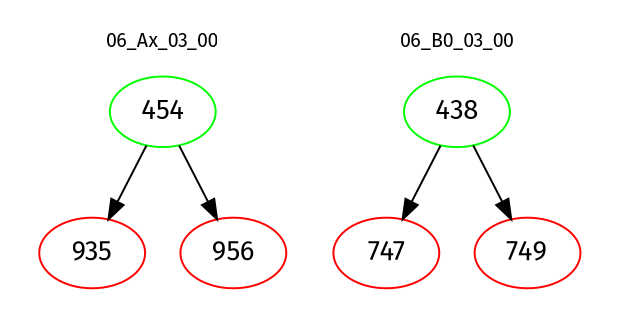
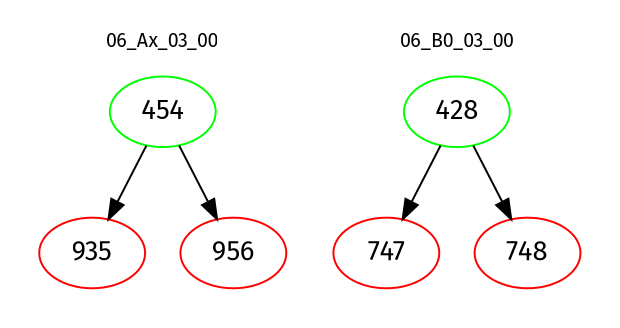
node "438": label "438" -> "428"
node "749": label "749" -> "748"
